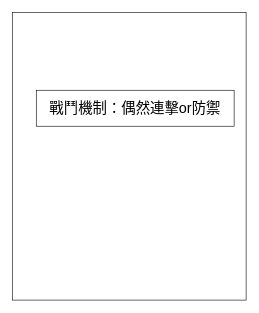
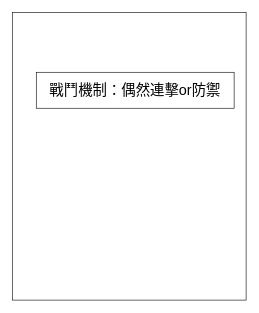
node "戰鬥機制：偶然連擊or防禦": moved (135, 108) -> (135, 90)
